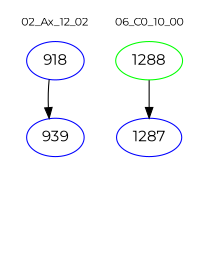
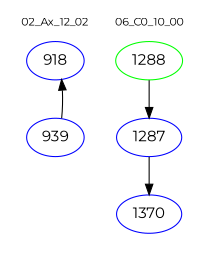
edge "918" -> "939": reversed
node "1370": added
